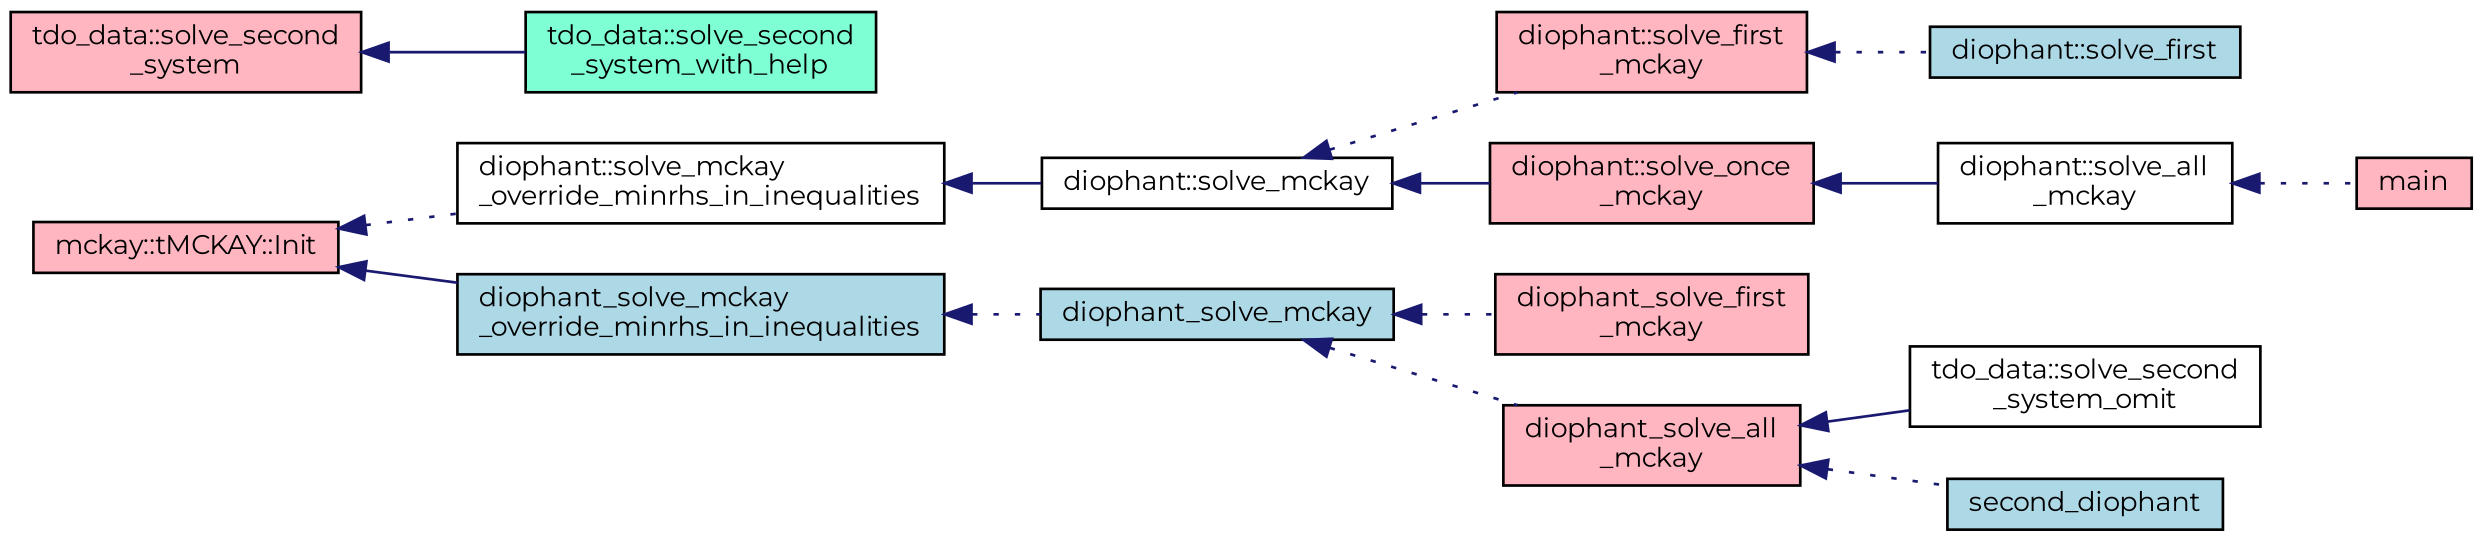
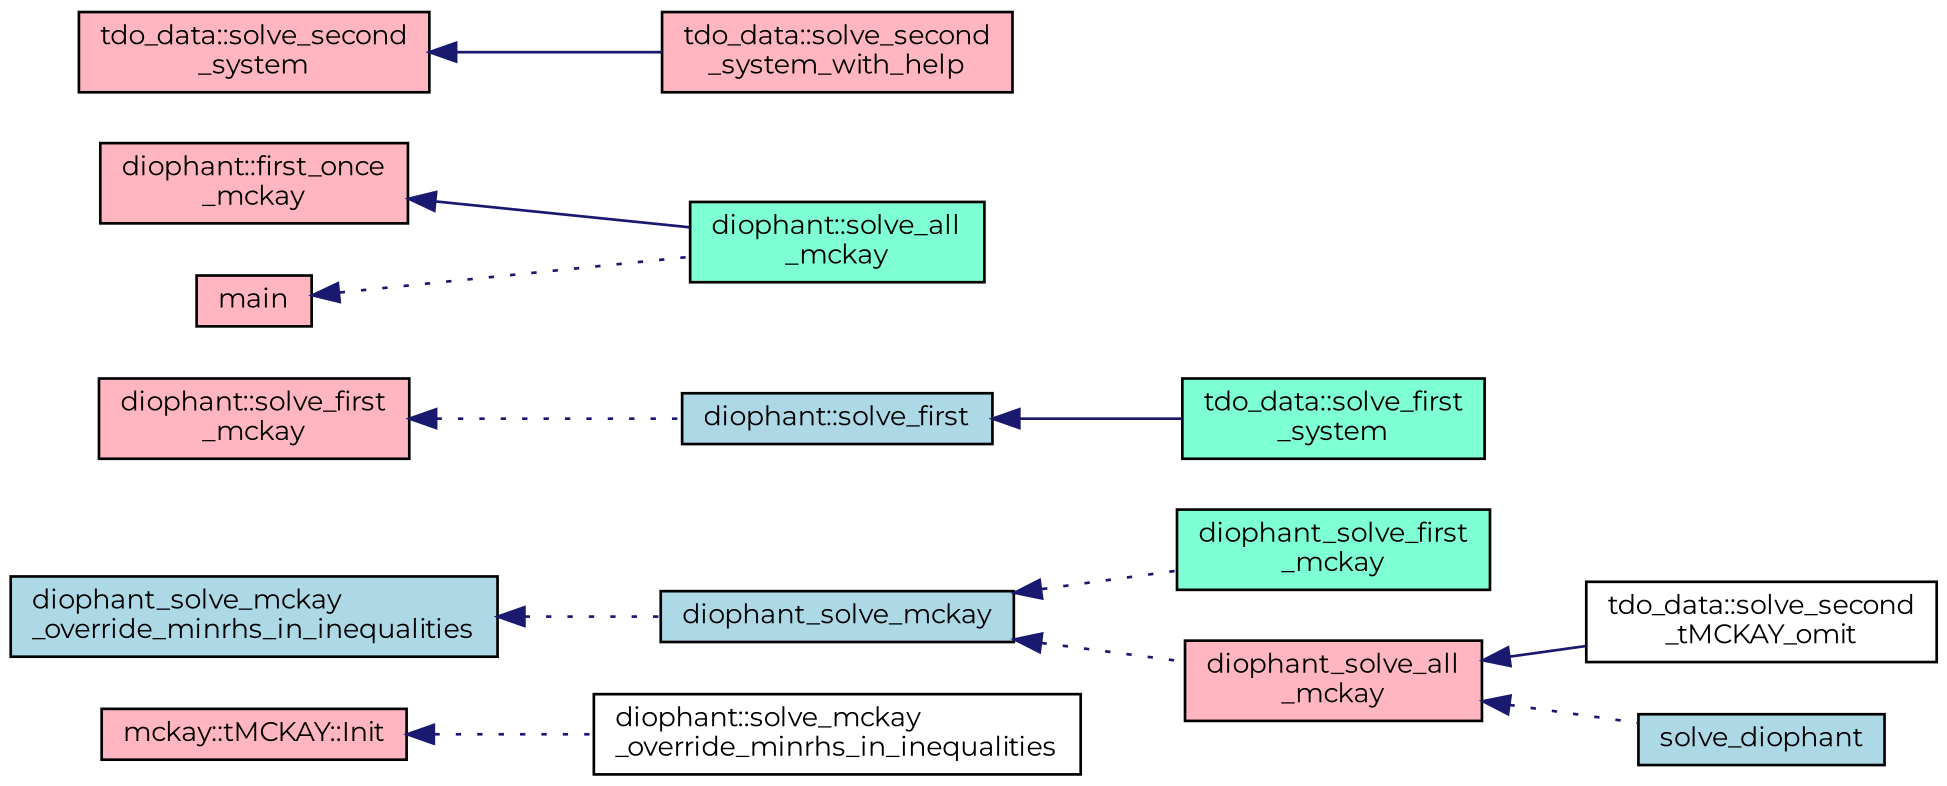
node "tdo_data::solve_second _system_with_help": fillcolor aquamarine -> lightpink
node "diophant::solve_mckay": removed
node "diophant::solve_once _mckay": label "diophant::solve_once _mckay" -> "diophant::first_once _mckay"
node "diophant::solve_all _mckay": fillcolor white -> aquamarine
edge "main" -> "diophant::solve_all _mckay": reversed
edge "diophant_solve_mckay _override_minrhs_in_inequalities" -> "mckay::tMCKAY::Init": removed
node "diophant_solve_first _mckay": fillcolor lightpink -> aquamarine
node "tdo_data::solve_second _system_omit": label "tdo_data::solve_second _system_omit" -> "tdo_data::solve_second _tMCKAY_omit"
node "tdo_data::solve_first _system": added
node "second_diophant": label "second_diophant" -> "solve_diophant"
